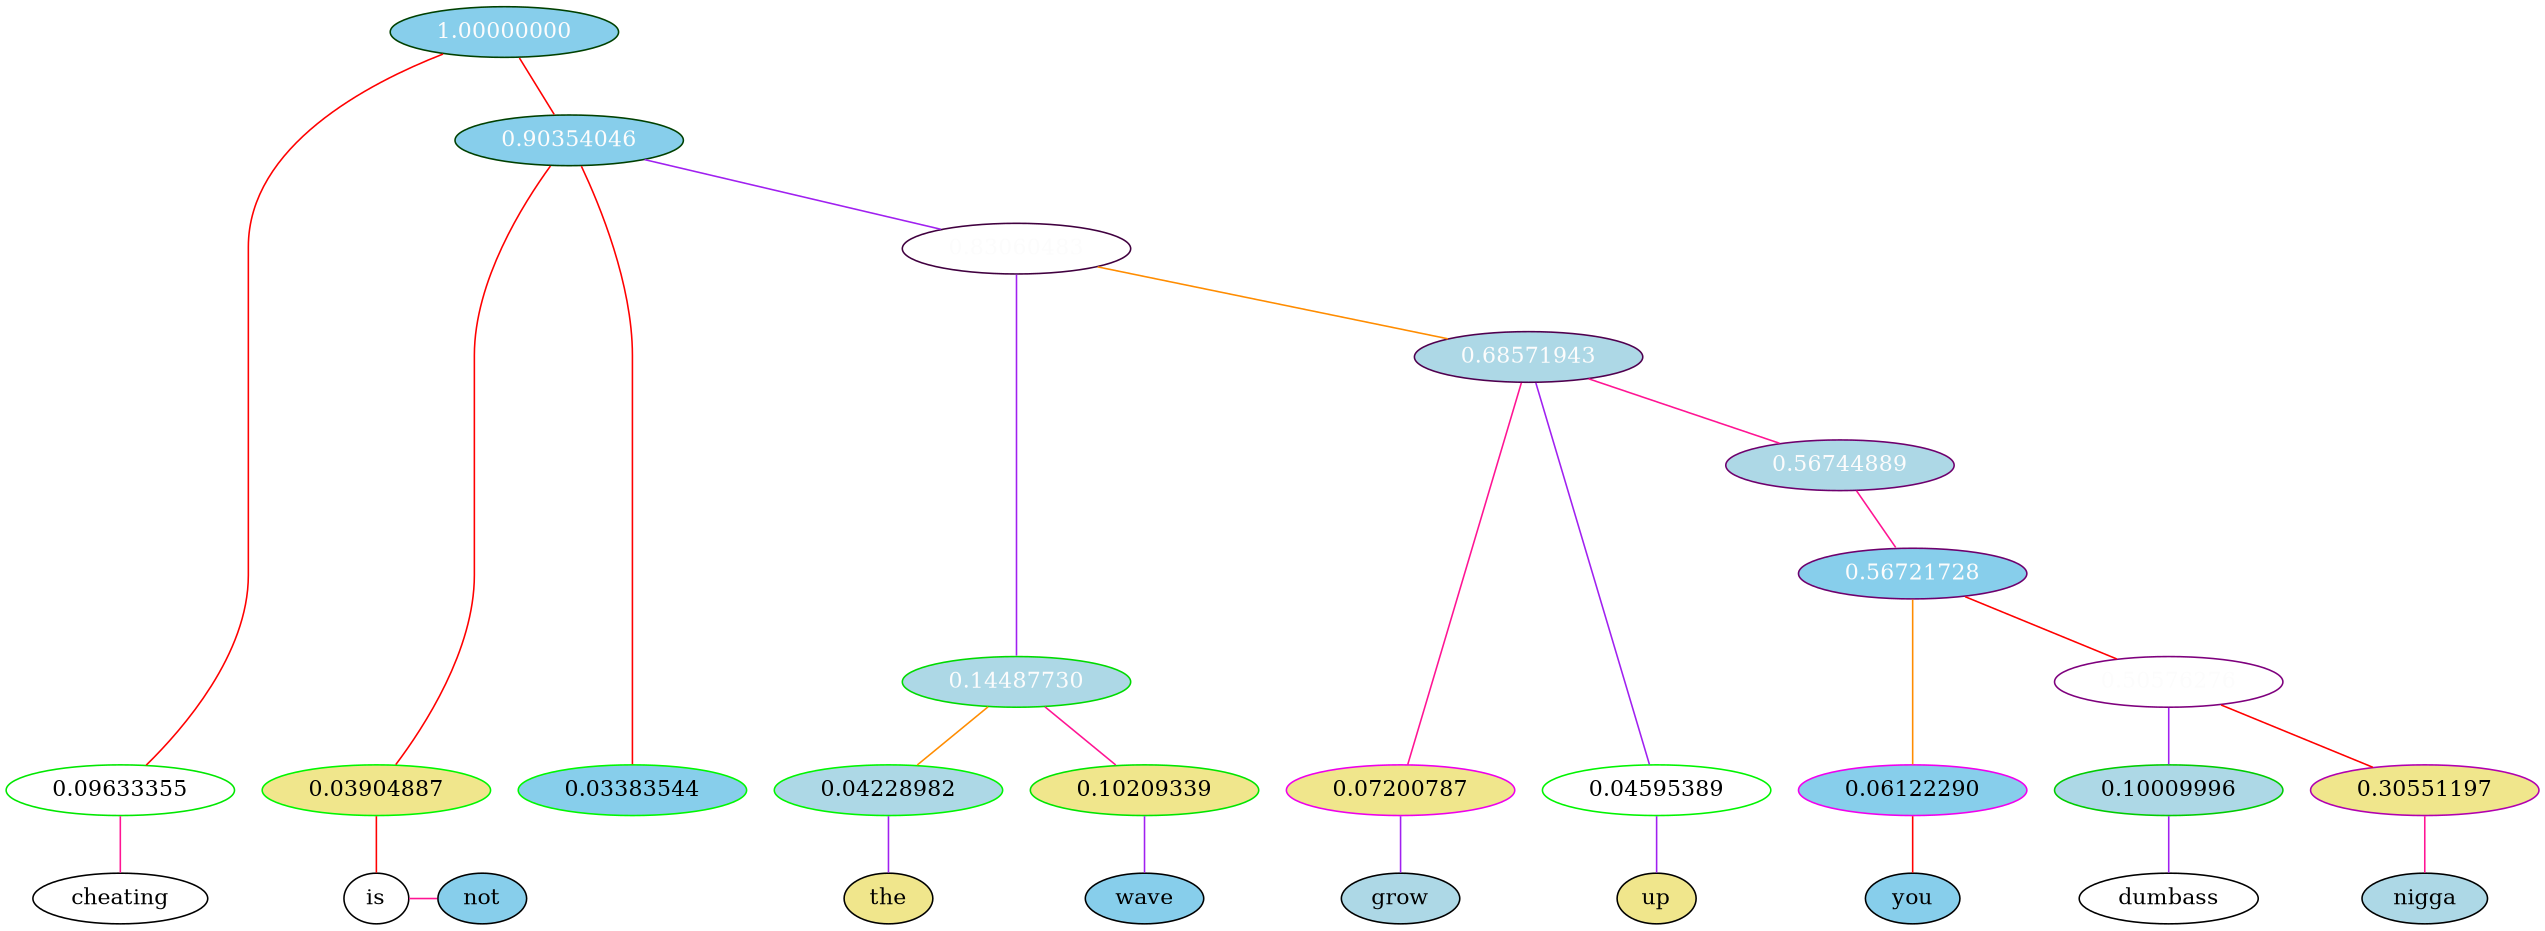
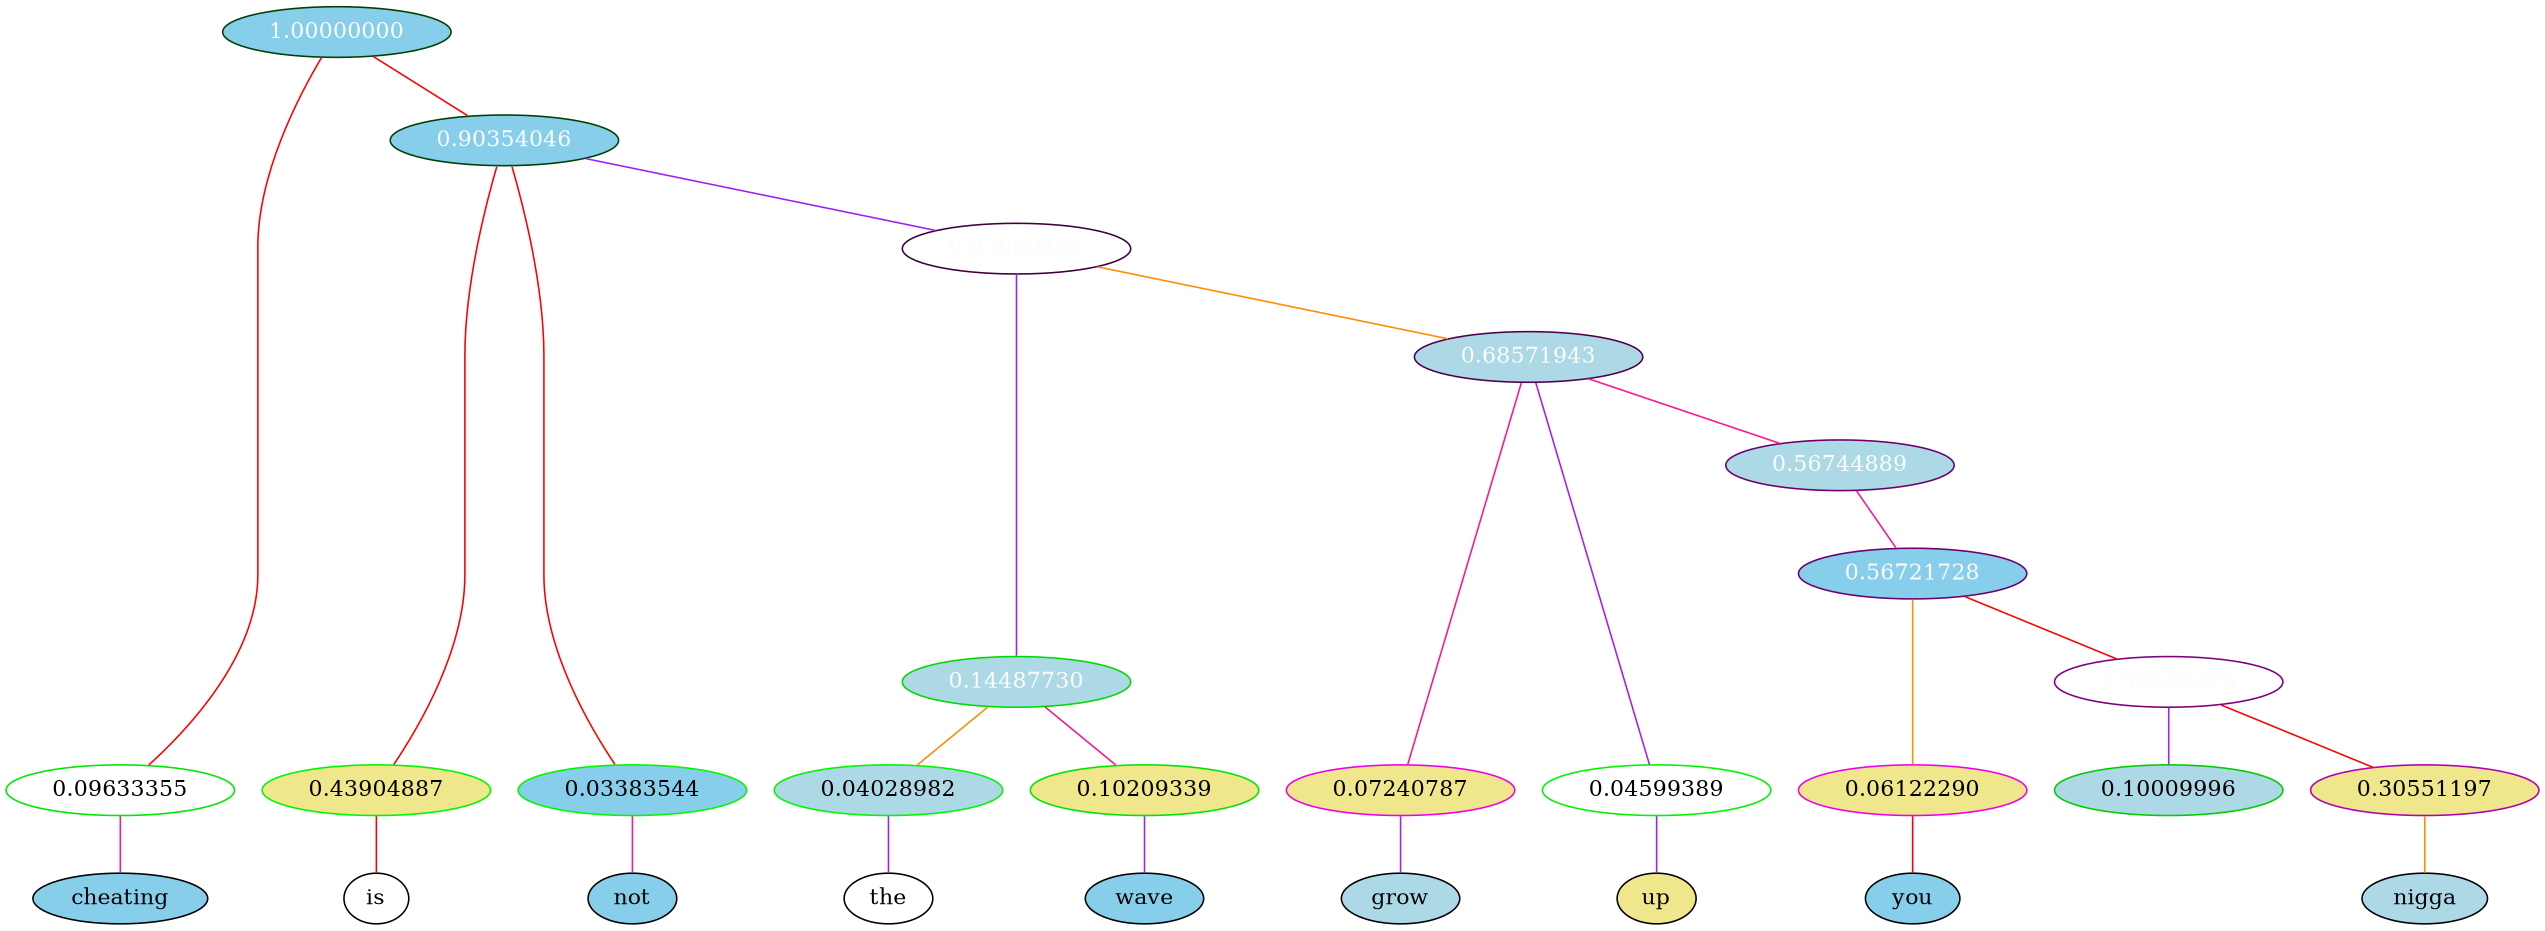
node "0.03904887": label "0.03904887" -> "0.43904887"
node "0.04228982": label "0.04228982" -> "0.04028982"
node "0.07200787": label "0.07200787" -> "0.07240787"
node "0.04595389": label "0.04595389" -> "0.04599389"
node "0.06122290": fillcolor skyblue -> khaki
edge "0.30551197" -- "nigga": color deeppink -> darkorange
node "cheating": fillcolor white -> skyblue
edge "is" -- "not": now "0.03383544" -- "not"
node "the": fillcolor khaki -> white
node "dumbass": removed
